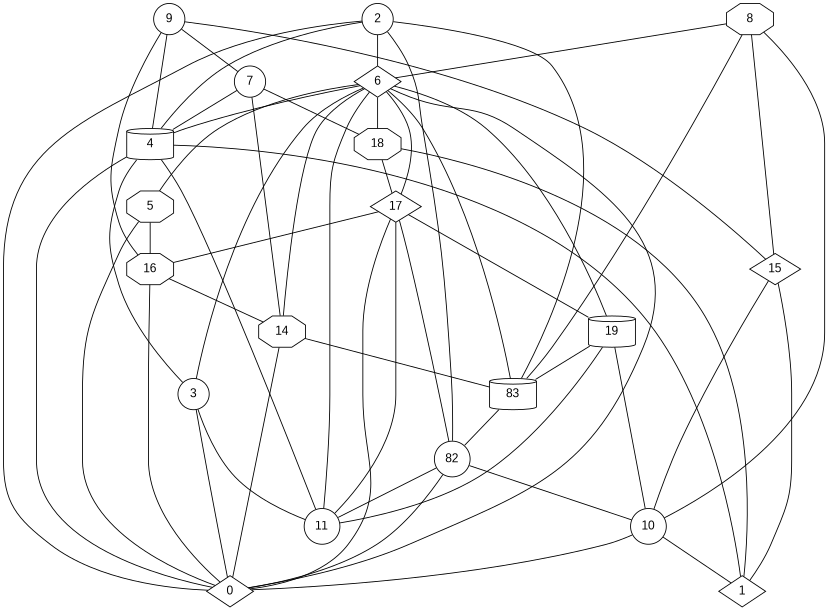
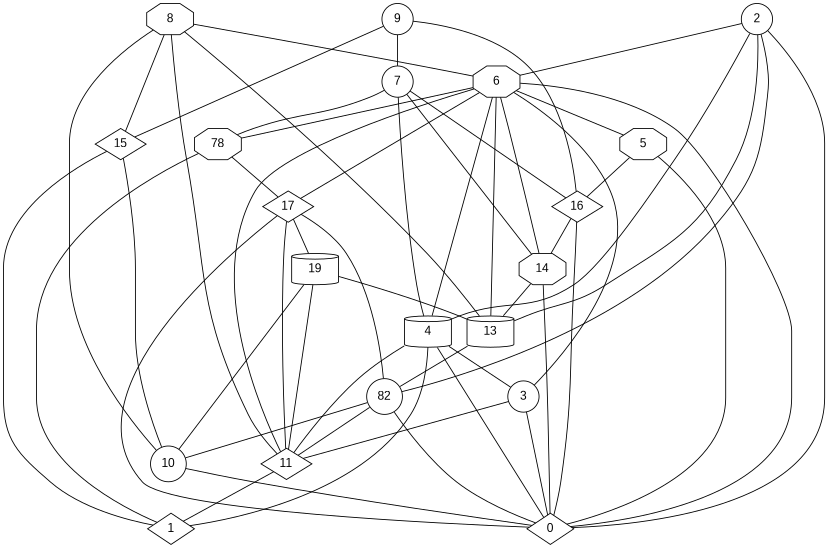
node "6": shape diamond -> octagon
edge "9" -- "4": removed
node "18": label "18" -> "78"
edge "6" -- "19": removed
edge "17" -- "16": now "7" -- "16"
edge "8" -- "11": added
node "16": shape octagon -> diamond
node "83": label "83" -> "13"
node "11": shape circle -> diamond
edge "10" -- "1": now "11" -- "1"
